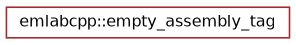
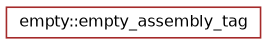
node "emlabcpp::empty_assembly_tag": label "emlabcpp::empty_assembly_tag" -> "empty::empty_assembly_tag"
